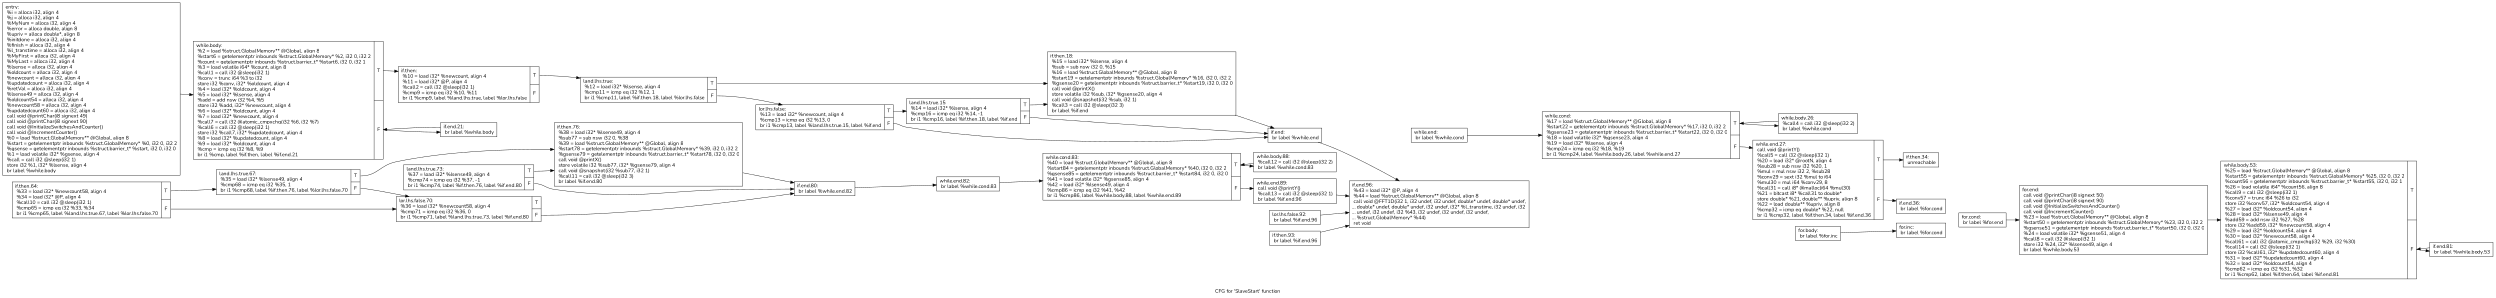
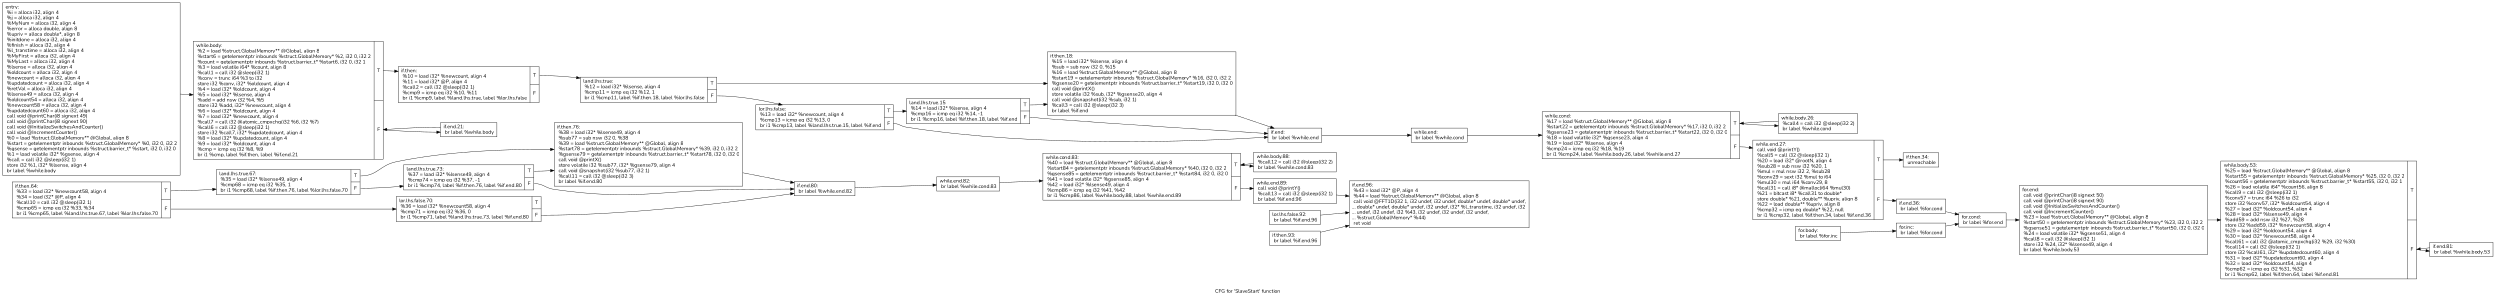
edge "if.end:" -> "if.end.96:": now "if.end:" -> "while.end:"
edge "land.lhs.true.67:" -> "lor.lhs.false.70:": now "land.lhs.true.67:" -> "land.lhs.true.73:"
edge "if.end.36:" -> "for.cond:": added
edge "for.inc:" -> "for.cond:": added
